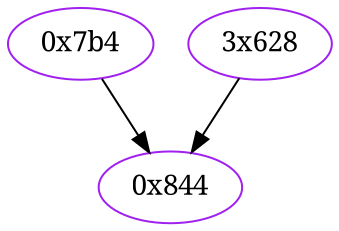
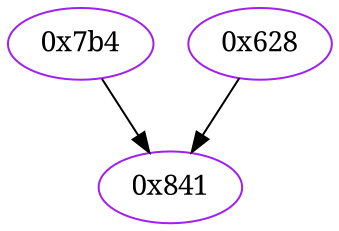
node "3x628": label "3x628" -> "0x628"
node "0x844": label "0x844" -> "0x841"
